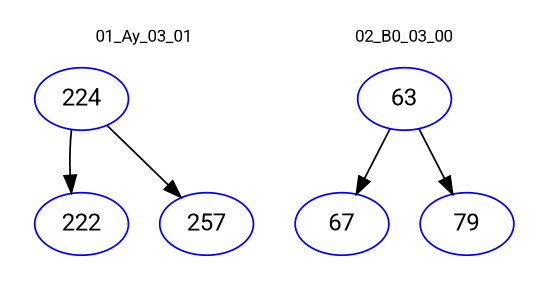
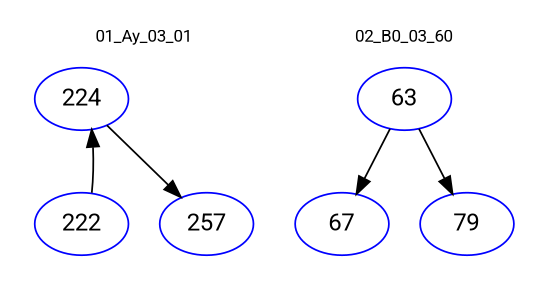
cluster "02_B0_03_00": label "02_B0_03_00" -> "02_B0_03_60"
edge "224" -> "222": reversed
